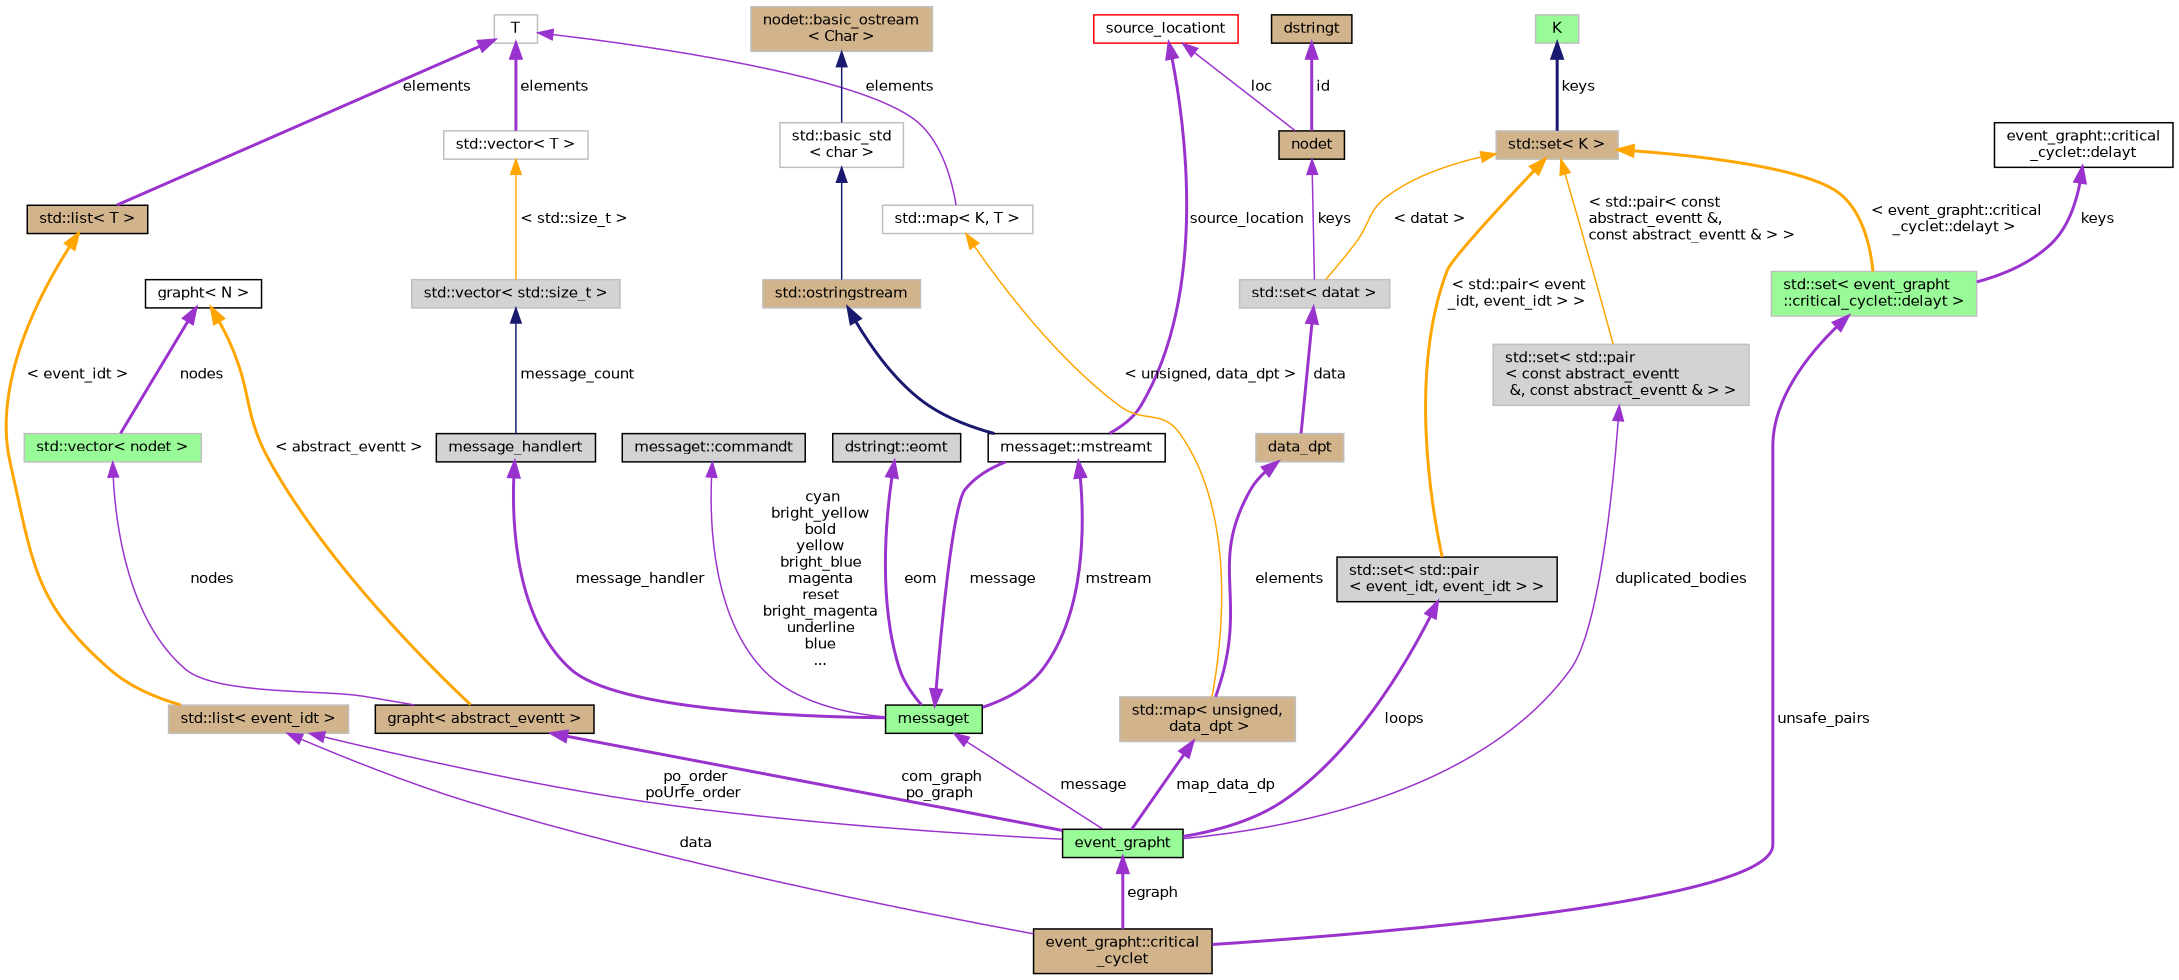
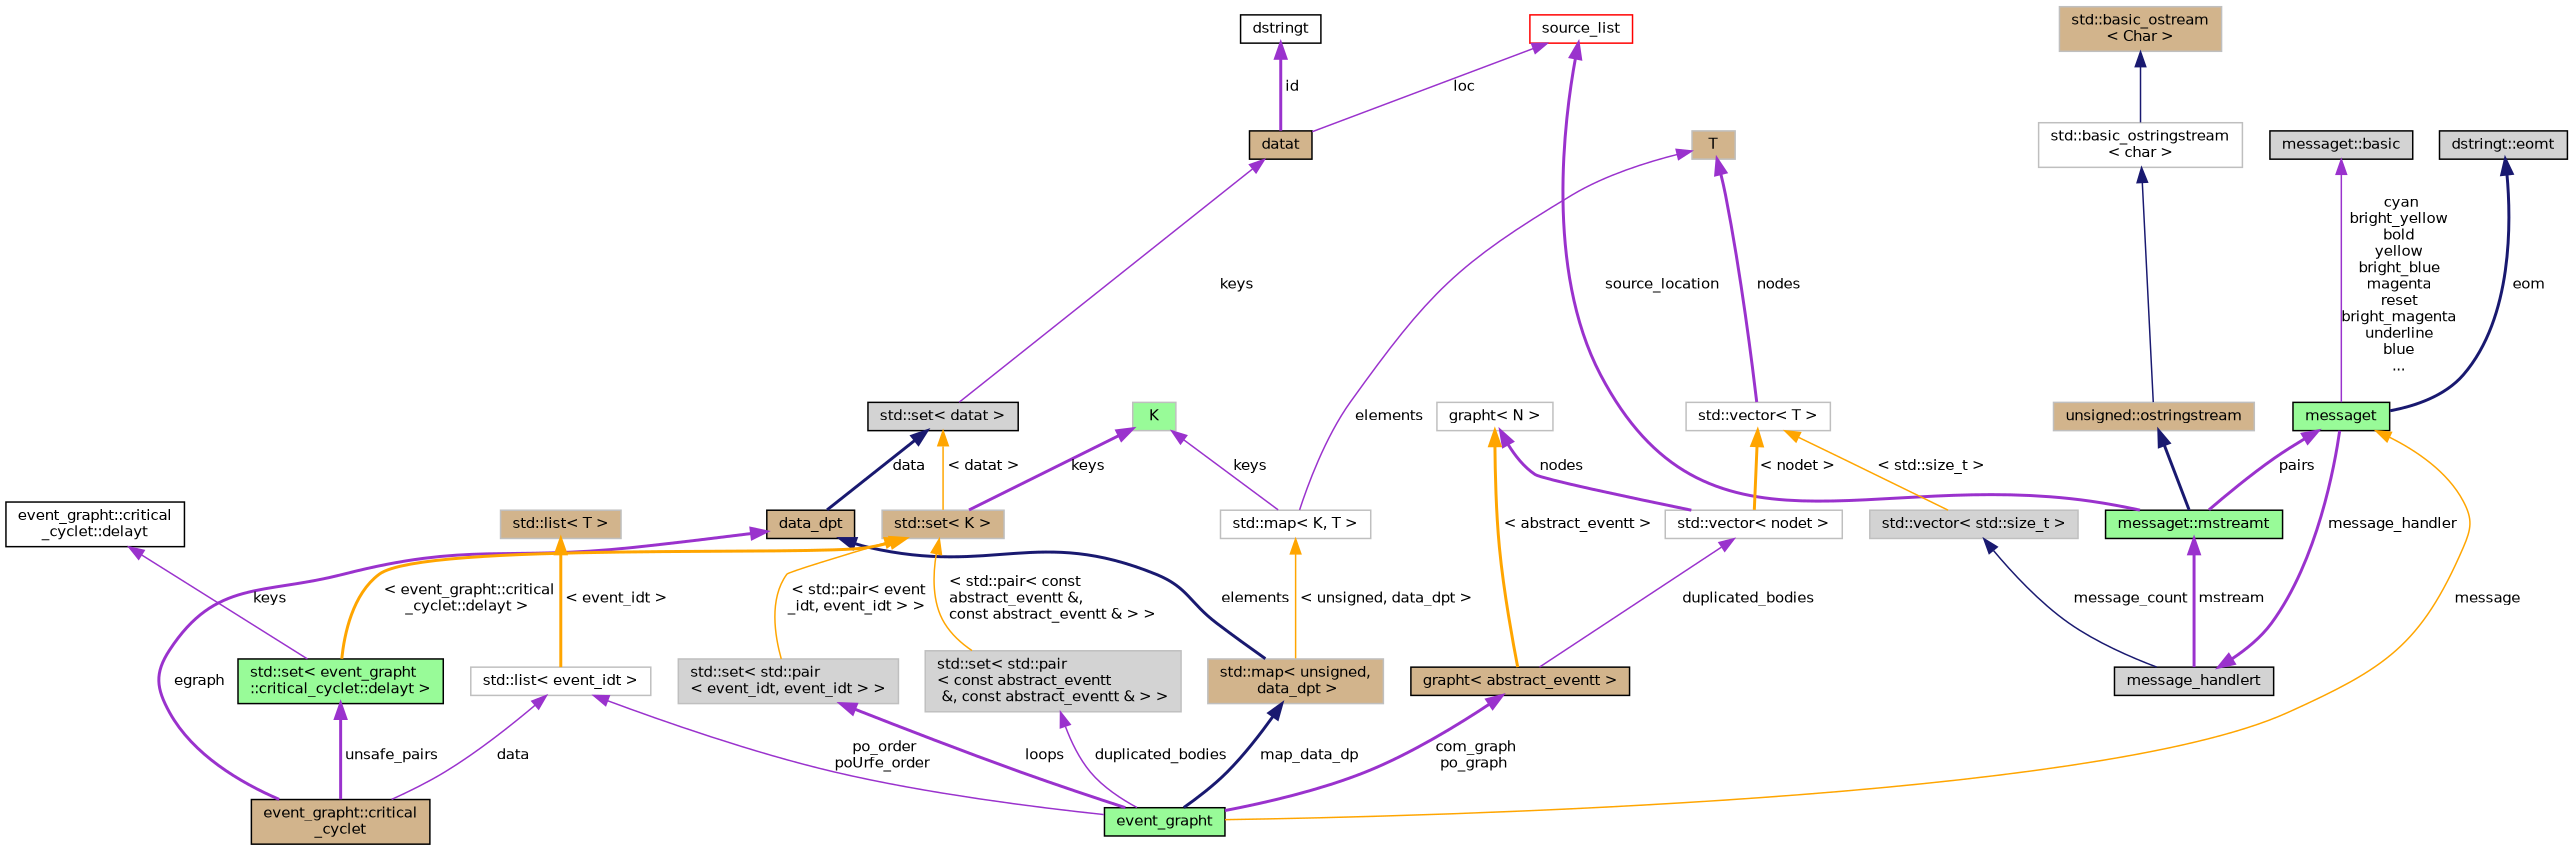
node "T": fillcolor white -> tan
node "nodet::basic_ostream < Char >": label "nodet::basic_ostream < Char >" -> "std::basic_ostream < Char >"
node "source_locationt": label "source_locationt" -> "source_list"
node "dstringt": fillcolor tan -> white
edge "std::vector< T >" -> "T": label " elements" -> " nodes"
edge "std::set< K >" -> "K": color midnightblue -> darkorchid3
edge "std::list< T >" -> "T": removed, label "elements"
node "std::basic_std < char >": label "std::basic_std < char >" -> "std::basic_ostringstream < char >"
node "nodet": label "nodet" -> "datat"
edge "std::set< datat >" -> "std::set< K >": reversed
node "std::list< T >": color black -> grey75
edge "std::set< event_grapht ::critical_cyclet::delayt >" -> "event_grapht::critical _cyclet::delayt": style bold -> solid
node "grapht< N >": color black -> grey75
node "std::ostringstream": label "std::ostringstream" -> "unsigned::ostringstream"
node "std::set< datat >": color grey75 -> black
node "std::set< event_grapht ::critical_cyclet::delayt >": color grey75 -> black
edge "std::set< std::pair < event_idt, event_idt > >" -> "std::set< K >": style bold -> solid
edge "data_dpt" -> "std::set< datat >": color darkorchid3 -> midnightblue
node "std::vector< nodet >": fillcolor palegreen -> white
node "messaget::commandt": label "messaget::commandt" -> "messaget::basic"
node "messaget::mstreamt": fillcolor white -> palegreen
node "data_dpt": color grey75 -> black
edge "std::map< K, T >" -> "K": added, label "keys"
edge "std::vector< nodet >" -> "std::vector< T >": added, label "< nodet >"
edge "std::map< unsigned, data_dpt >" -> "data_dpt": color darkorchid3 -> midnightblue
edge "grapht< abstract_eventt >" -> "std::vector< nodet >": label " nodes" -> " duplicated_bodies"
edge "messaget::mstreamt" -> "messaget": label " message" -> " pairs"
node "std::set< std::pair < event_idt, event_idt > >": color black -> grey75
edge "messaget" -> "dstringt::eomt": color darkorchid3 -> midnightblue
edge "messaget" -> "messaget::mstreamt": now "message_handlert" -> "messaget::mstreamt"
node "std::list< event_idt >": fillcolor tan -> white
edge "event_grapht" -> "messaget": color darkorchid3 -> orange
edge "event_grapht" -> "std::map< unsigned, data_dpt >": color darkorchid3 -> midnightblue
edge "event_grapht::critical _cyclet" -> "event_grapht": now "event_grapht::critical _cyclet" -> "data_dpt"
